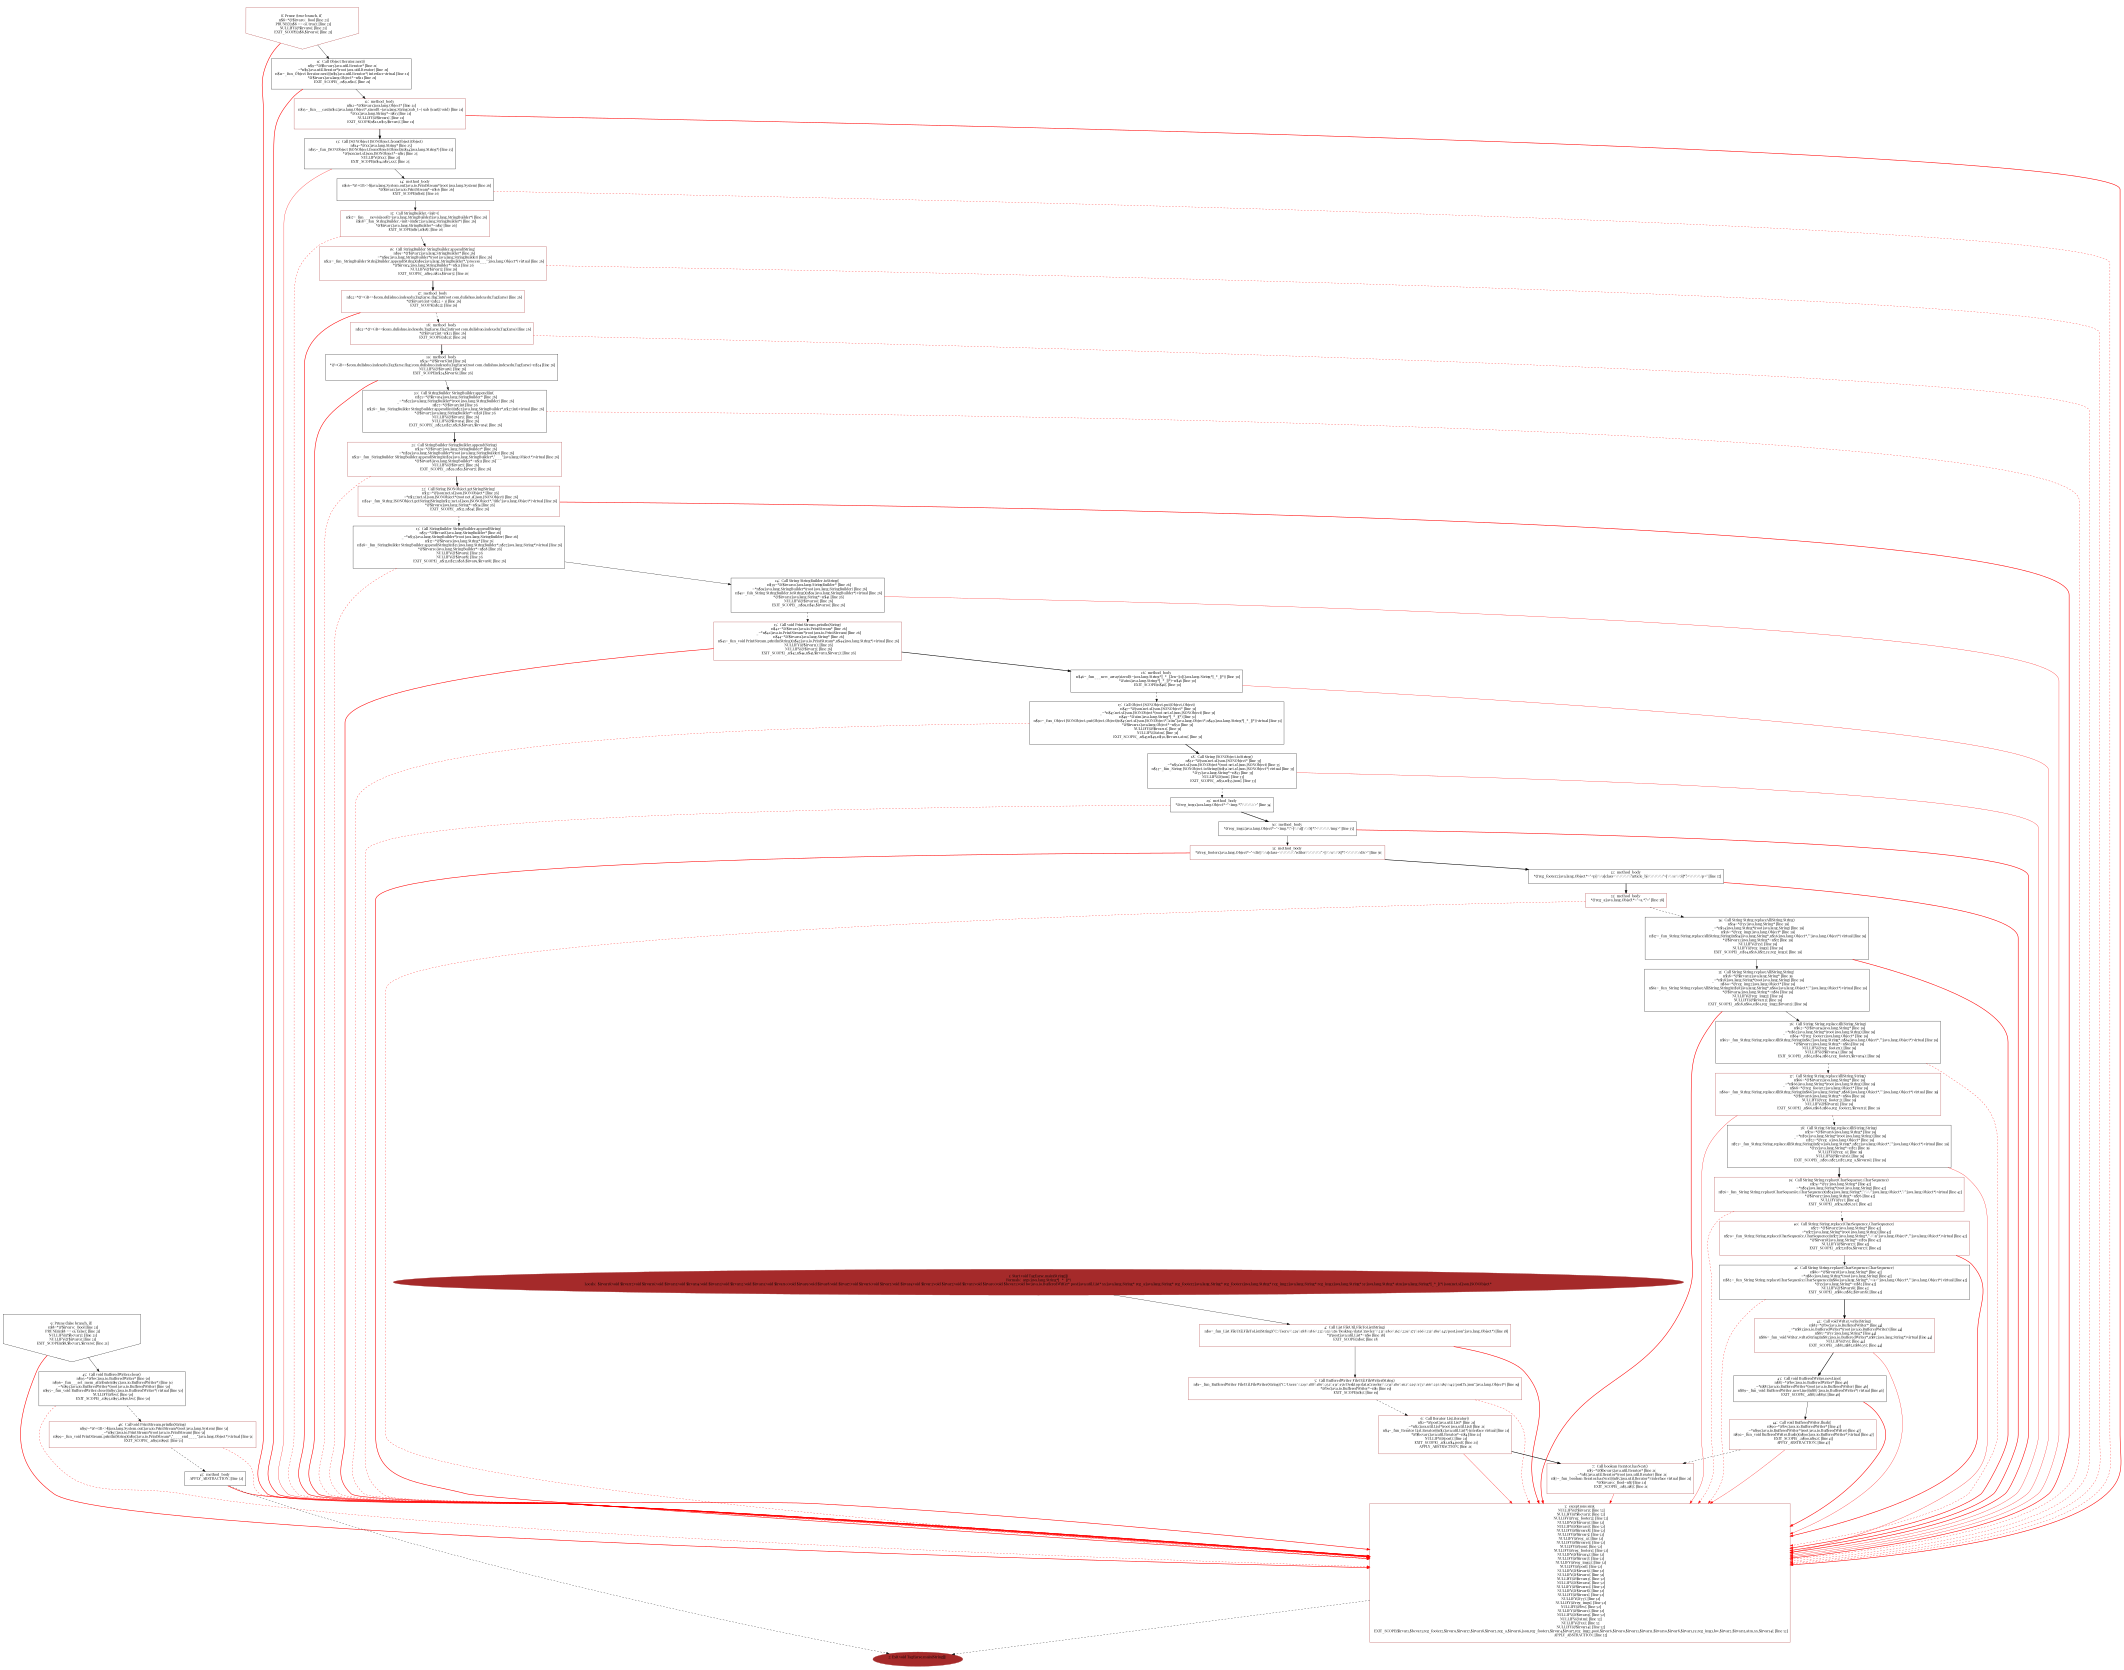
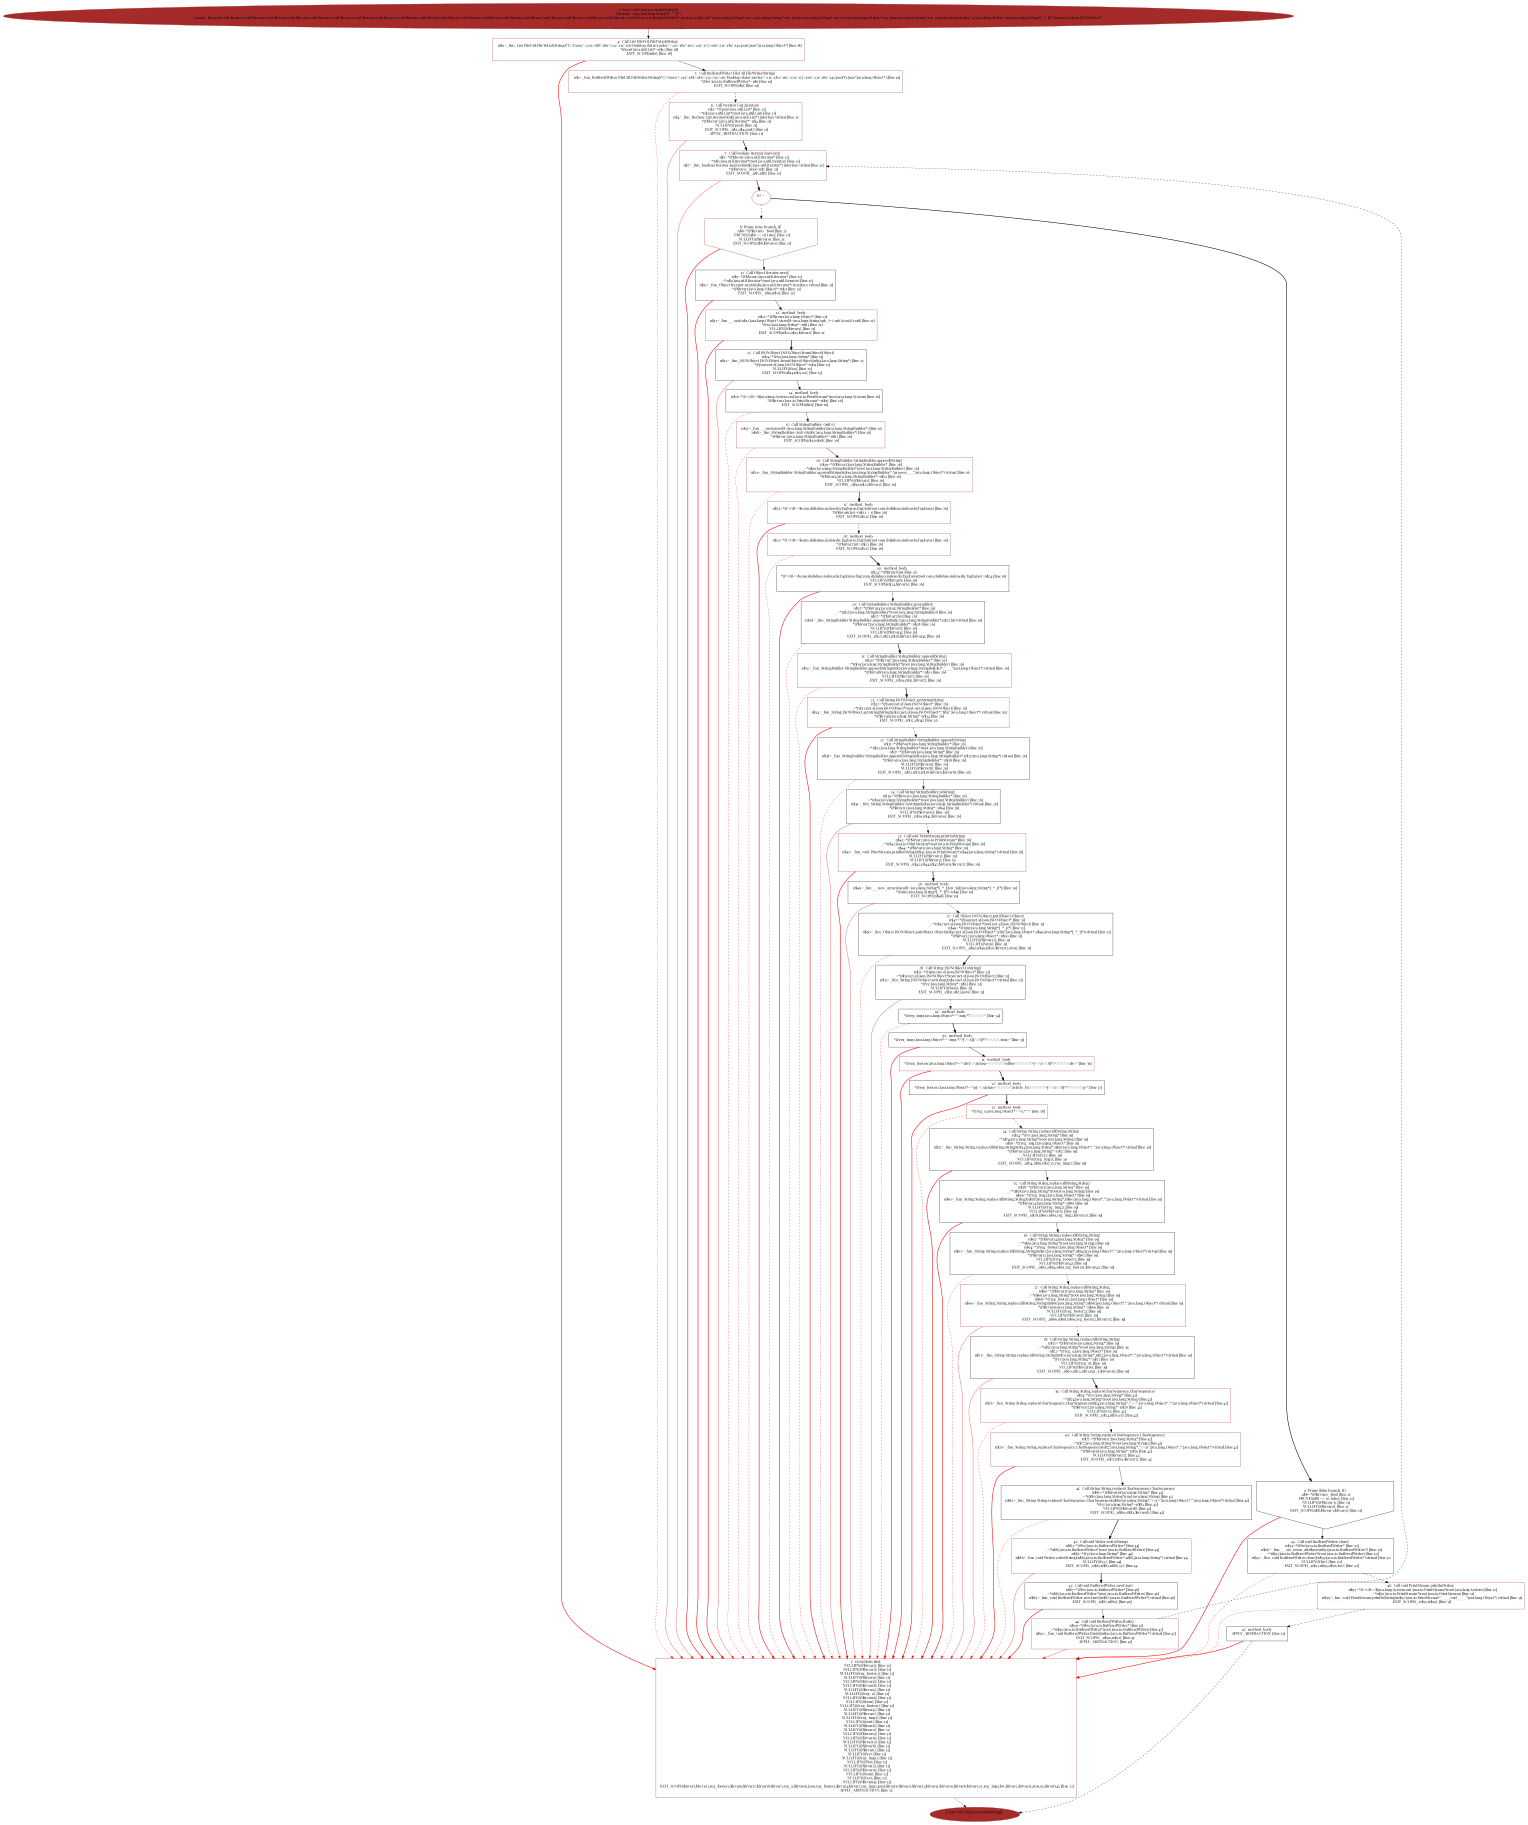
node "10: +": added
